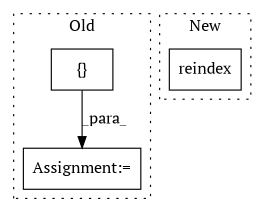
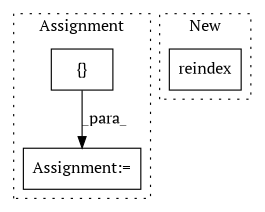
cluster "Old": label "Old" -> "Assignment"
